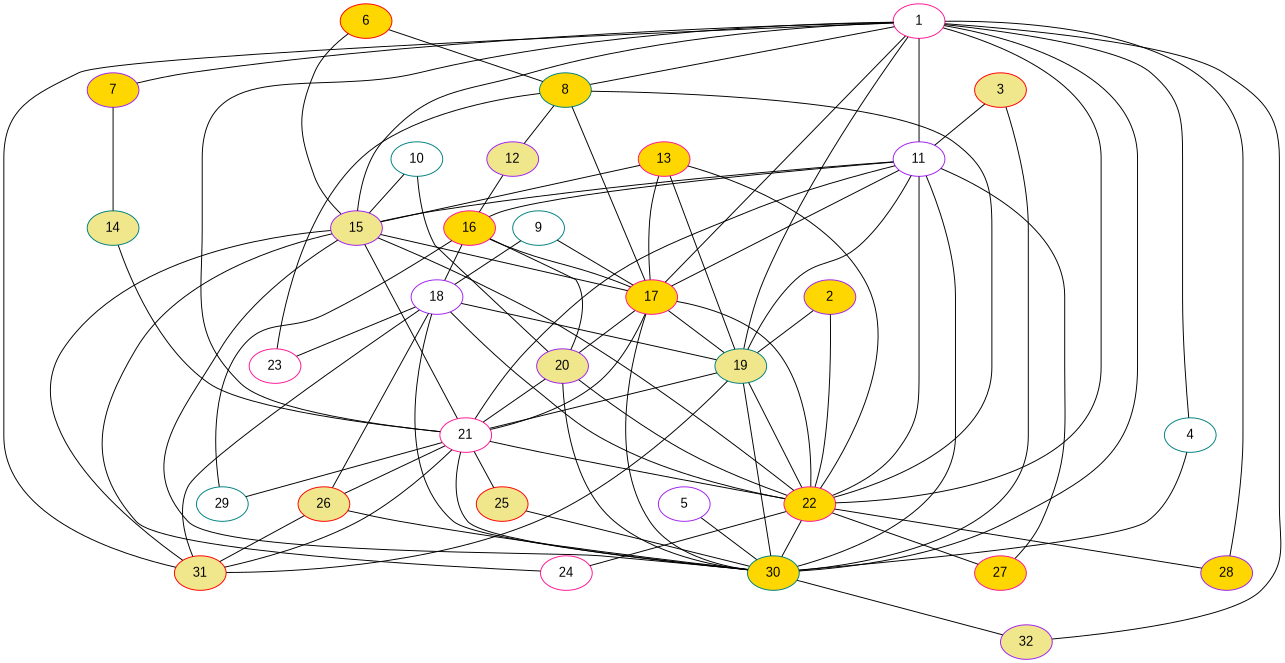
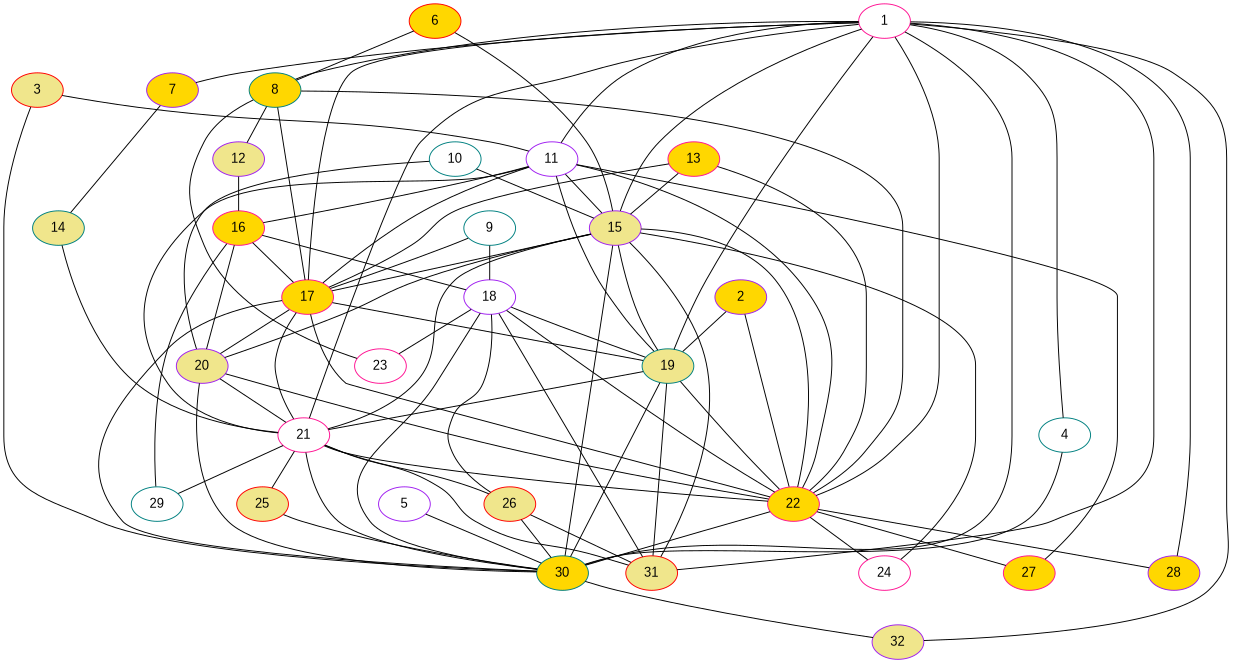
edge "13" -- "19": now "15" -- "19"
edge "15" -- "20": added
edge "11" -- "30": removed
